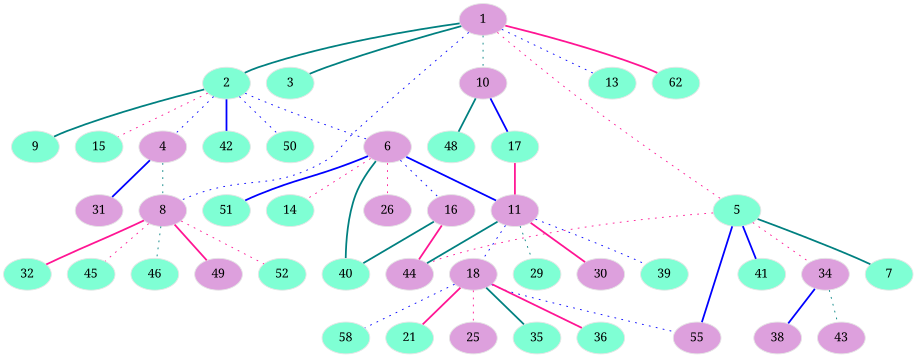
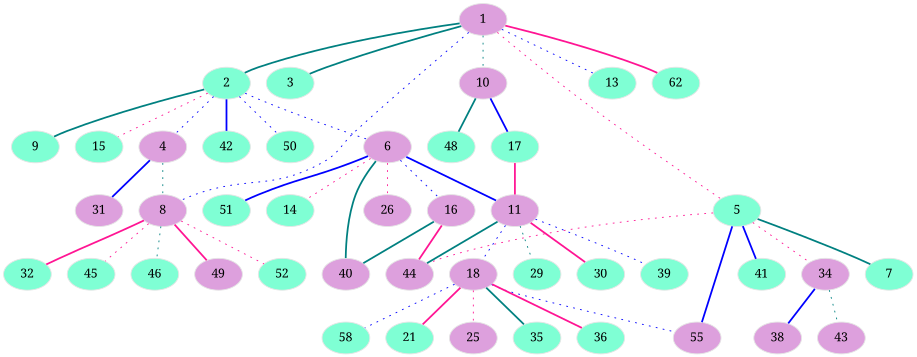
node "40": fillcolor aquamarine -> plum
node "30": fillcolor plum -> aquamarine
